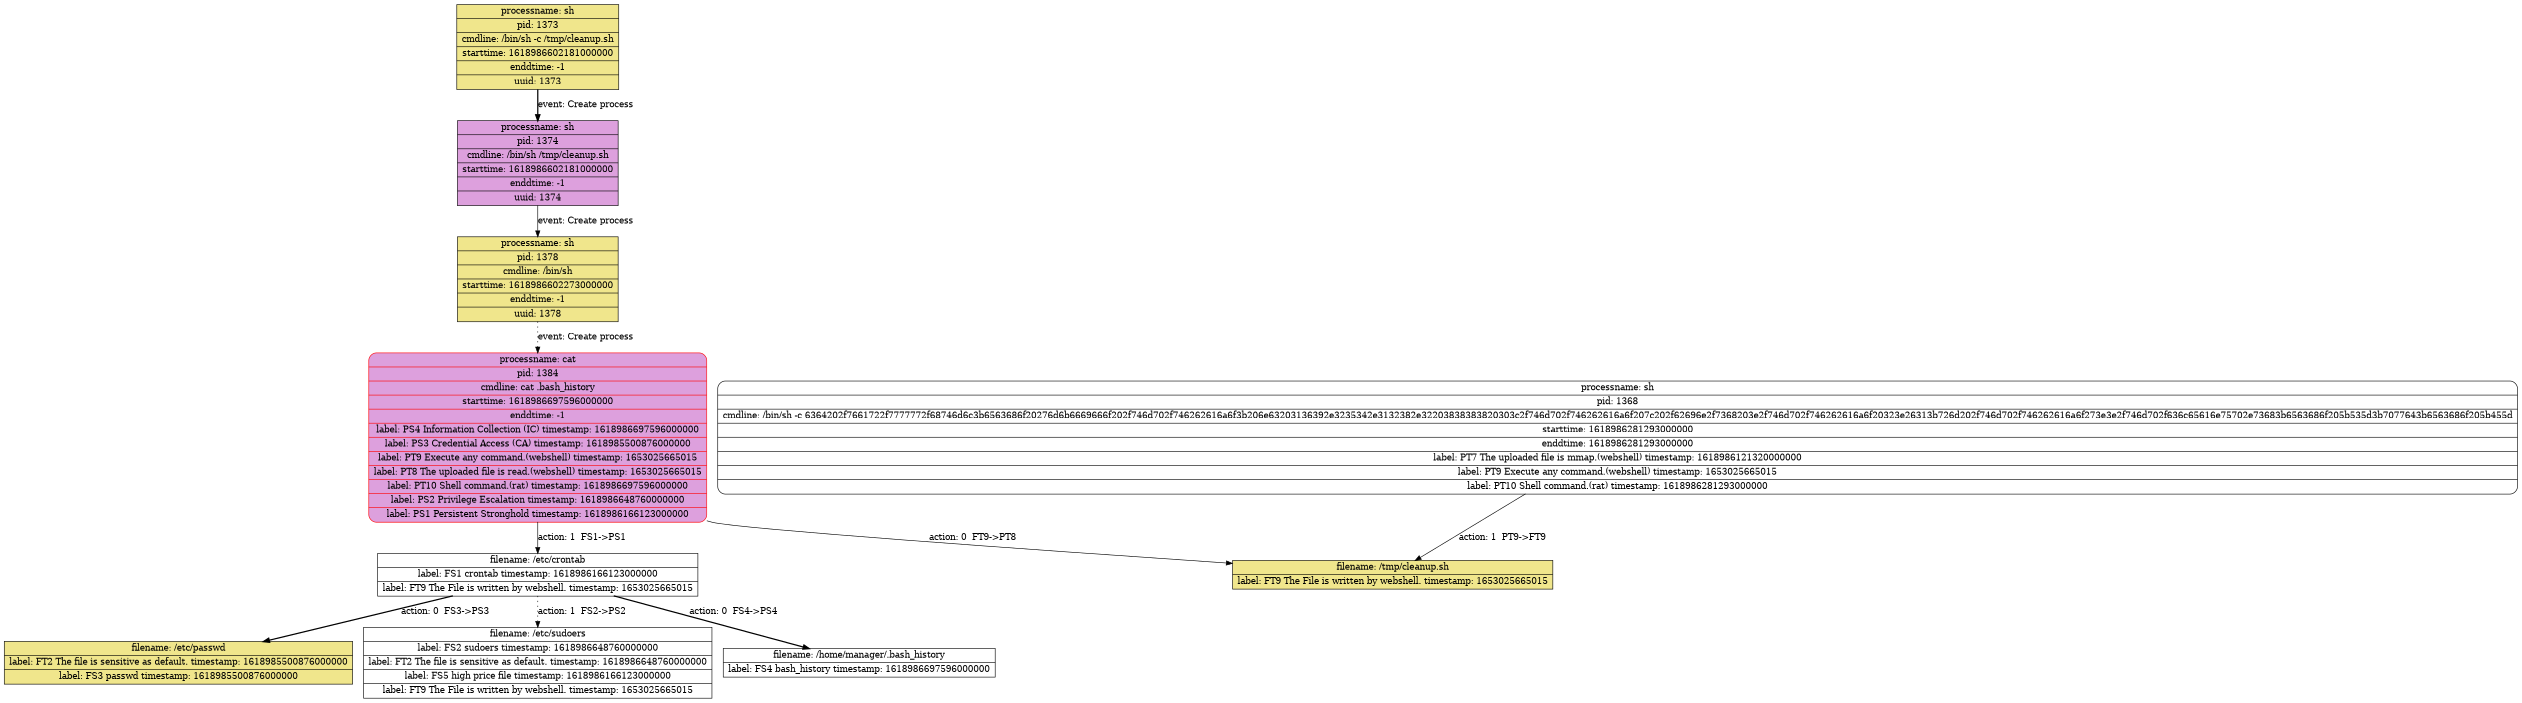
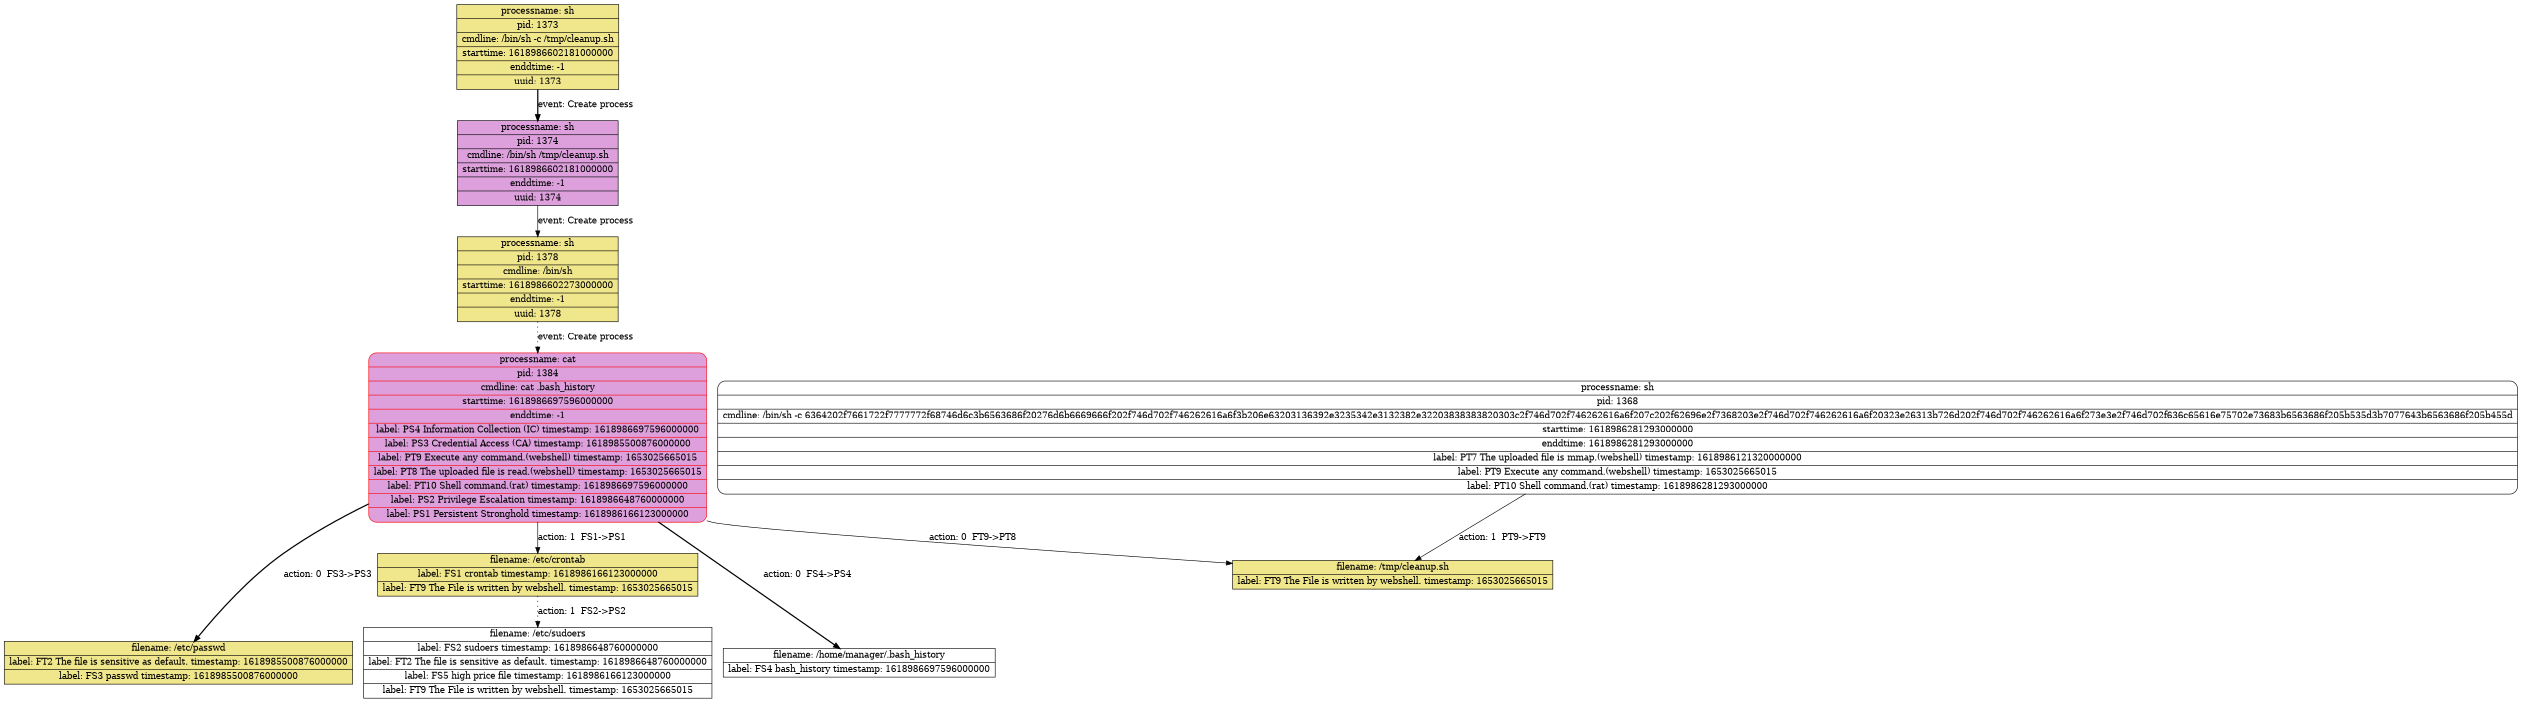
node "filename: /etc/crontab": fillcolor white -> khaki
edge "filename: /etc/crontab" -> "filename: /etc/passwd": now "processname: cat" -> "filename: /etc/passwd"
edge "filename: /etc/crontab" -> "filename: /home/manager/.bash_history": now "processname: cat" -> "filename: /home/manager/.bash_history"
